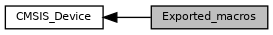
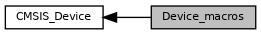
node "Exported_macros": label "Exported_macros" -> "Device_macros"
